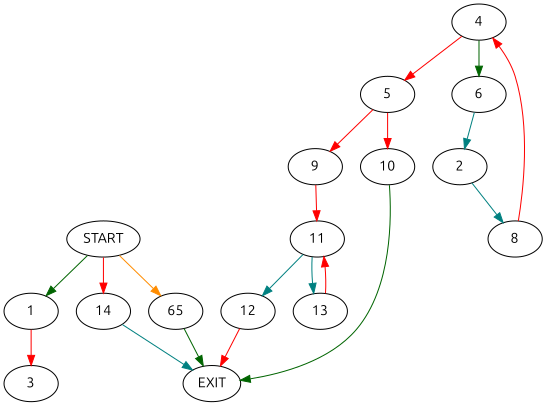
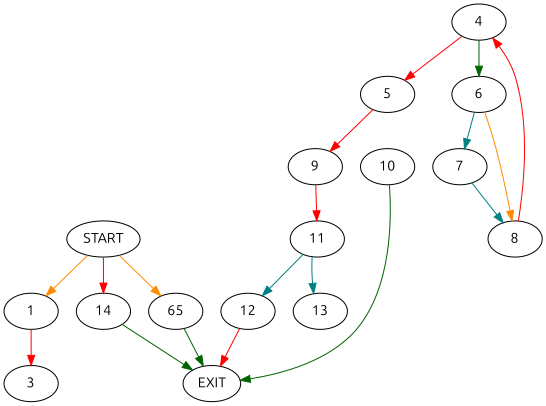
edge "5" -> "10": removed
edge "6" -> "8": added
node "2": label "2" -> "7"
edge "START" -> "1": color darkgreen -> darkorange
edge "13" -> "11": removed
edge "14" -> "EXIT": color teal -> darkgreen
